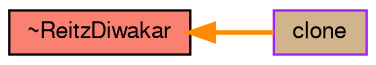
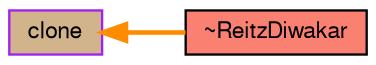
edge "clone" -> "~ReitzDiwakar": reversed
